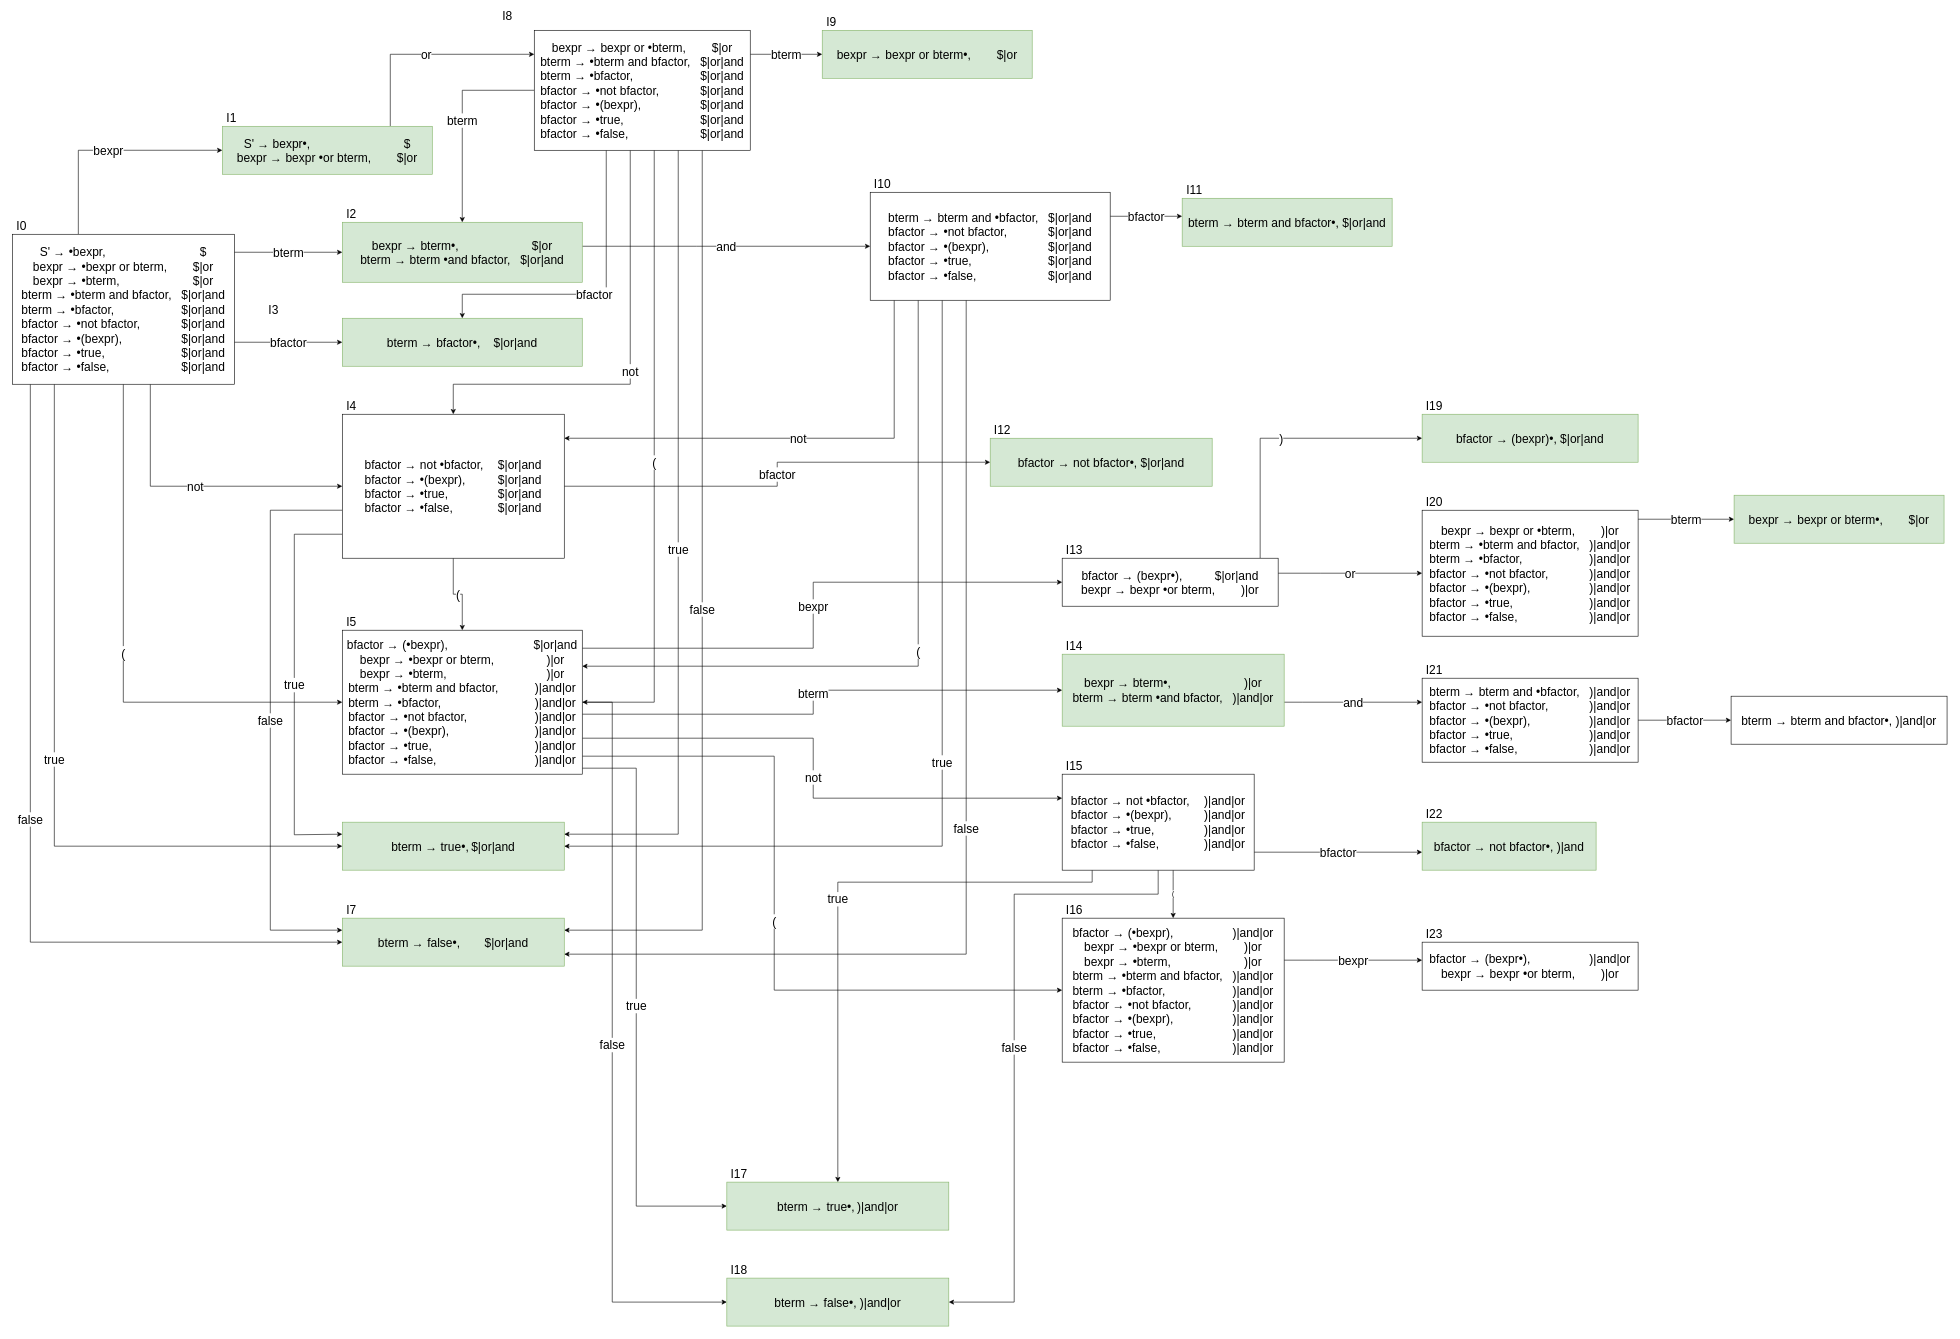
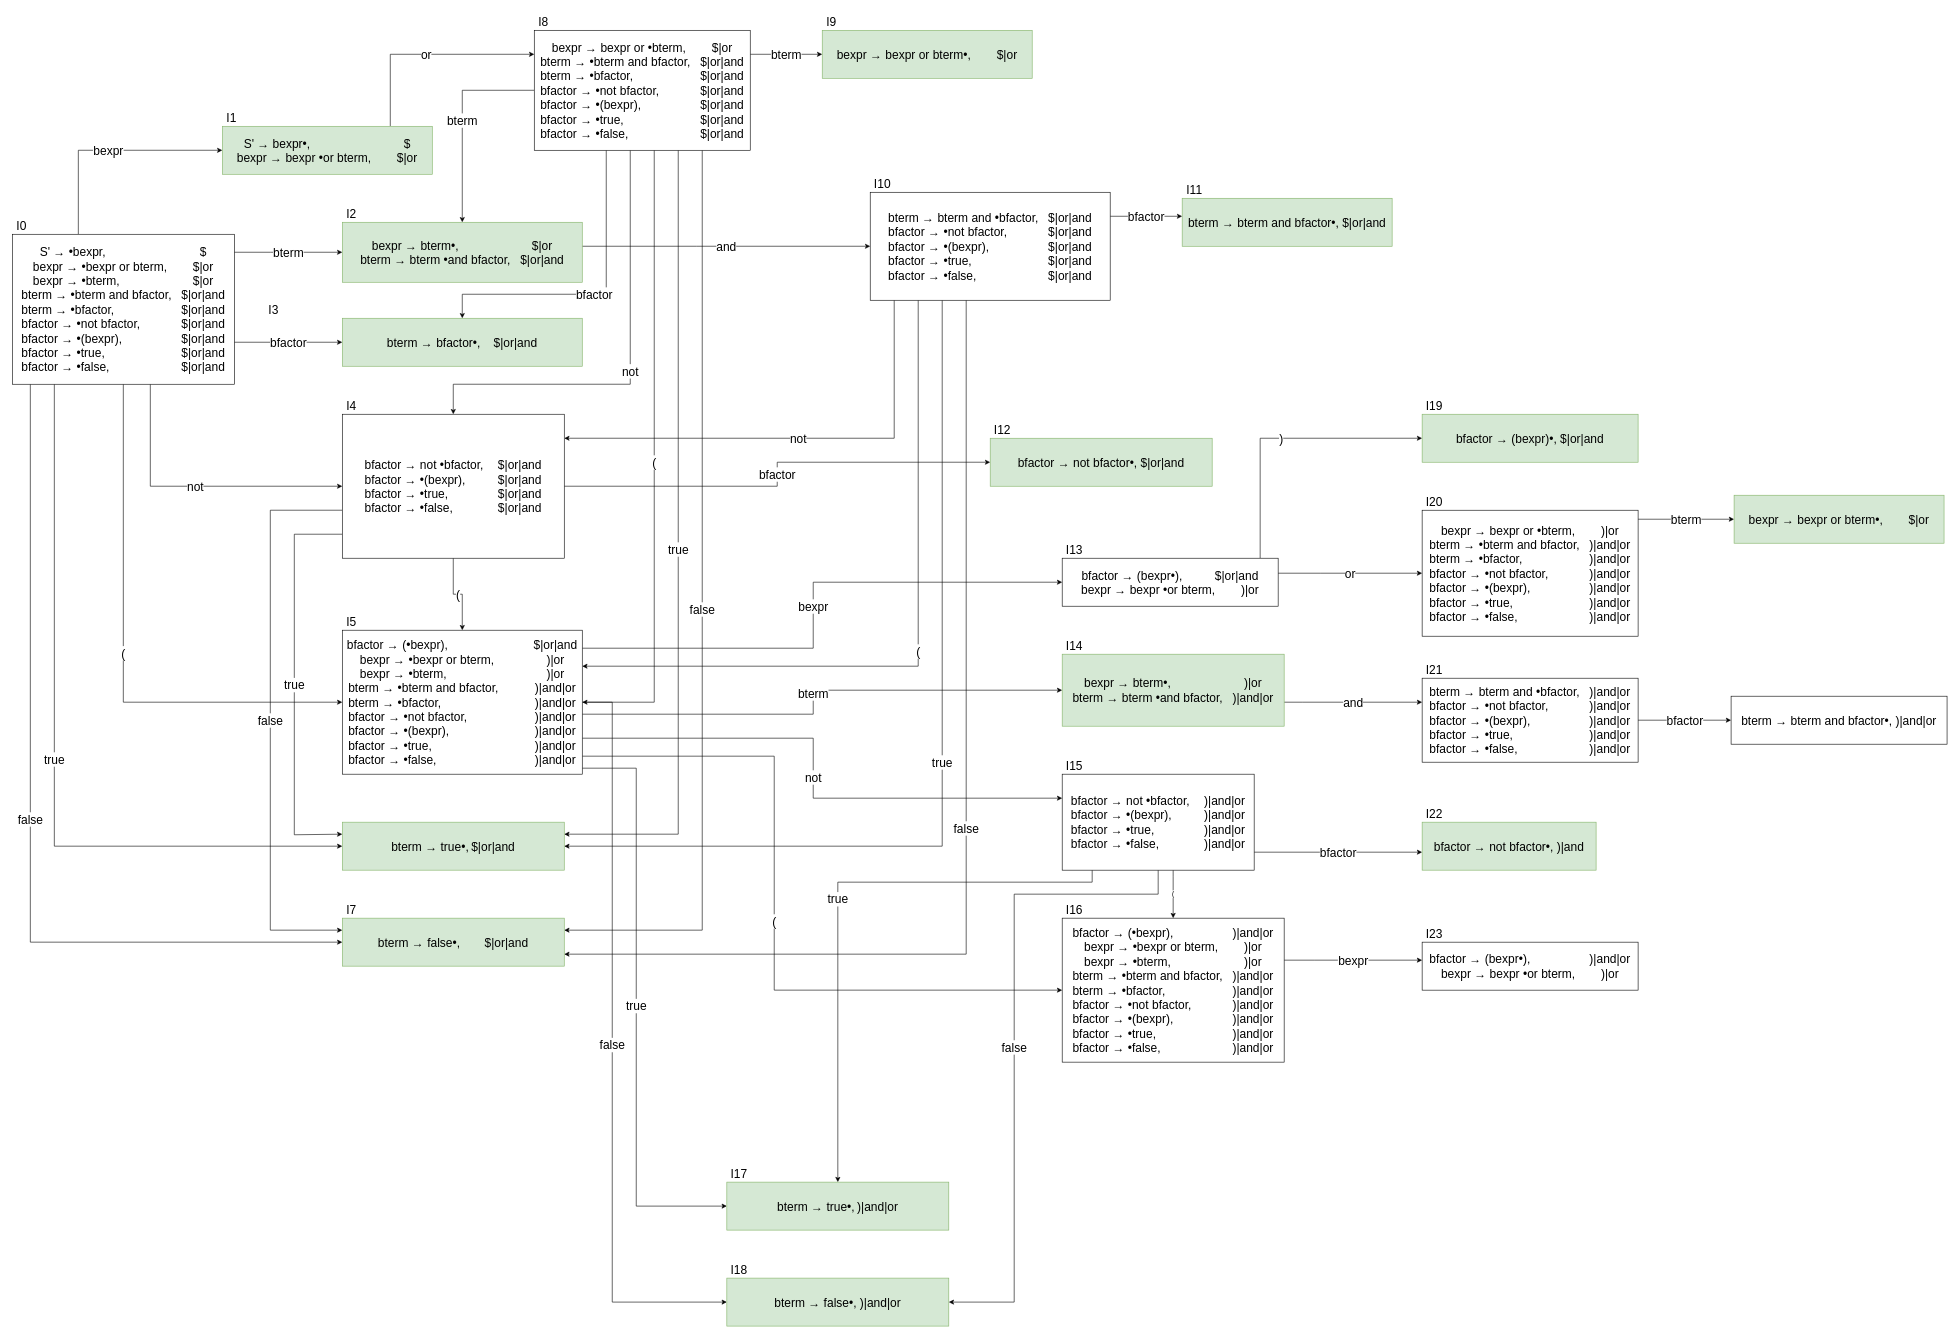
node "I8": moved (507, 15) -> (543, 21)
